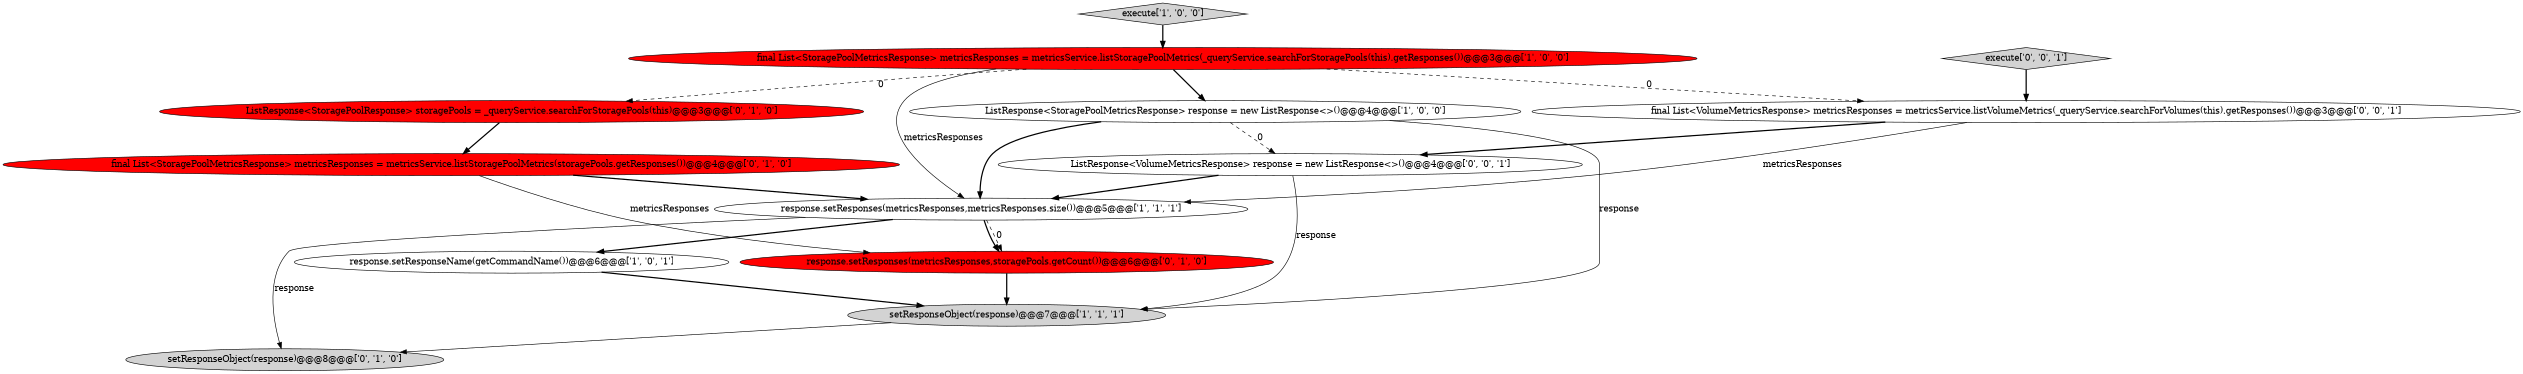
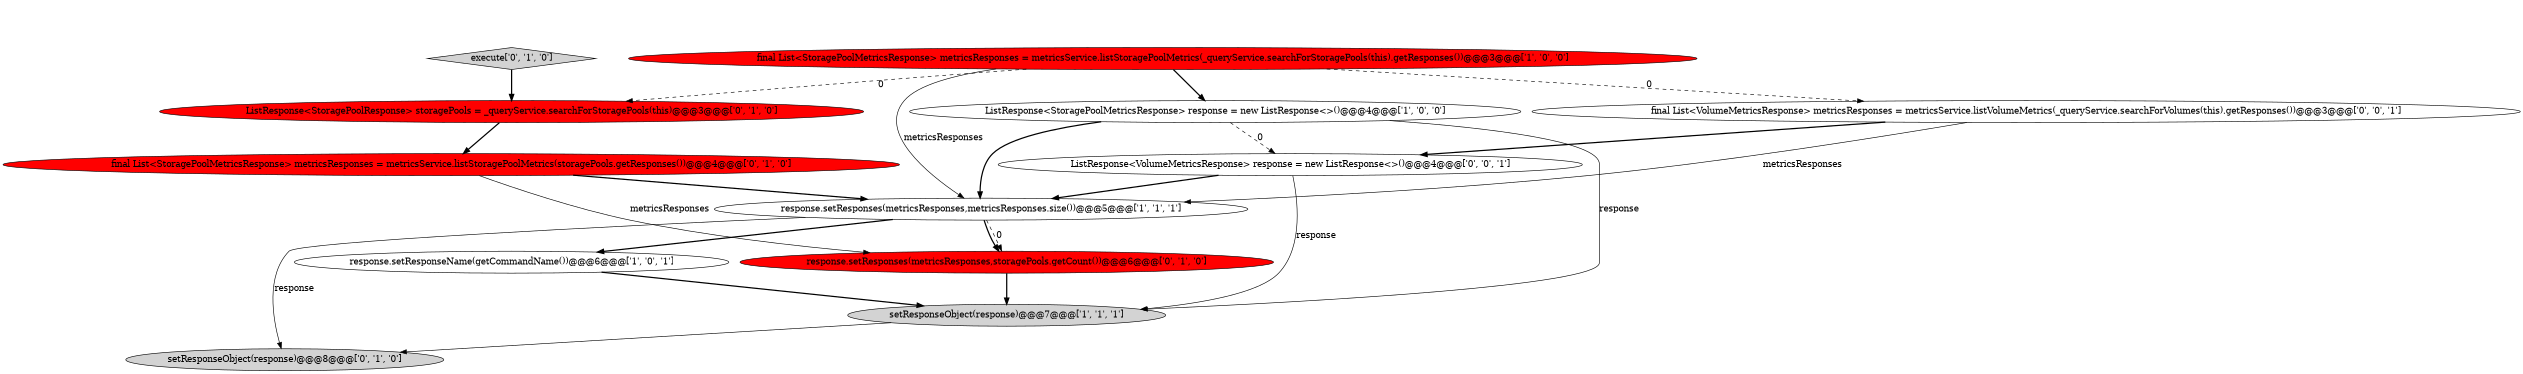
node "execute['1', '0', '0']": removed
node "execute['0', '1', '0']": added
node "execute['0', '0', '1']": removed
